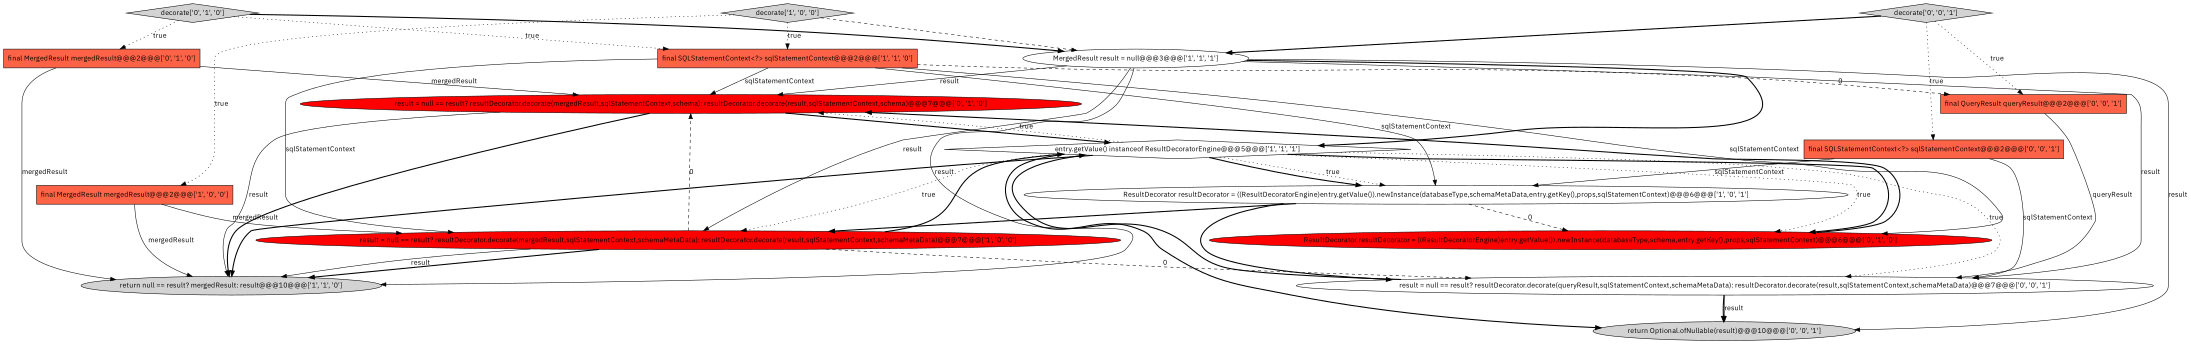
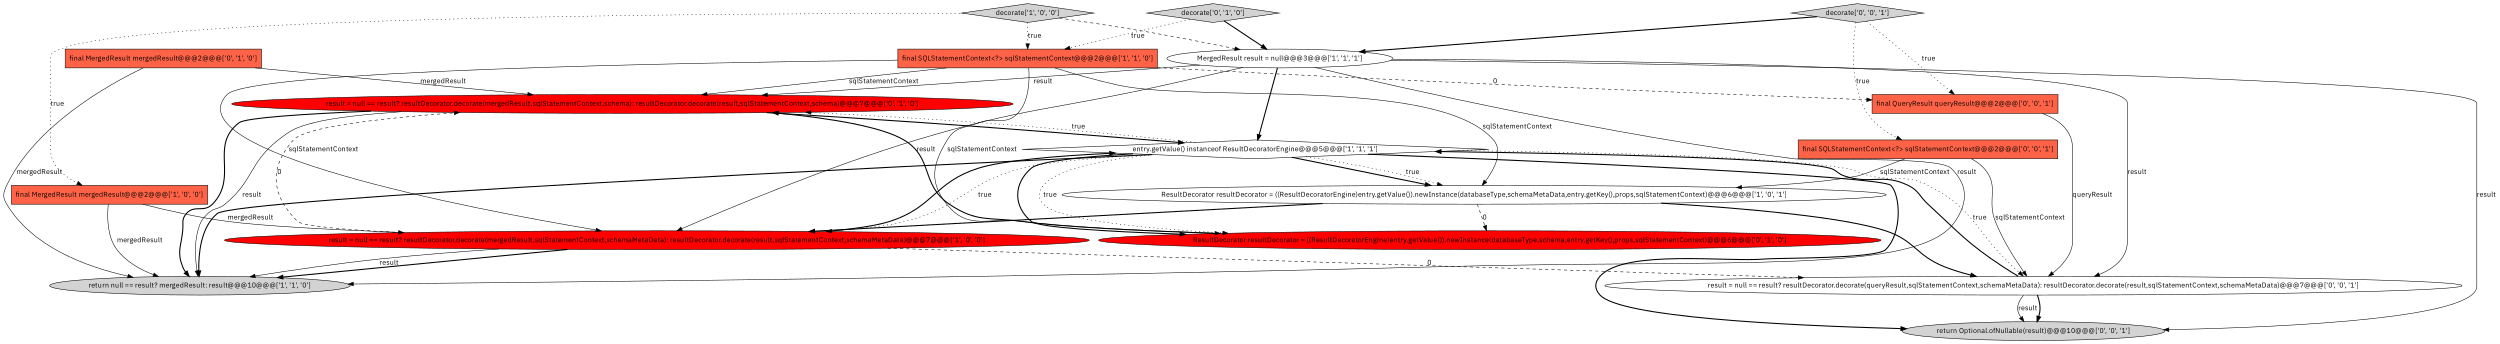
edge "decorate['0', '1', '0']" -> "final MergedResult mergedResult@@@2@@@['0', '1', '0']": removed, label "true"
